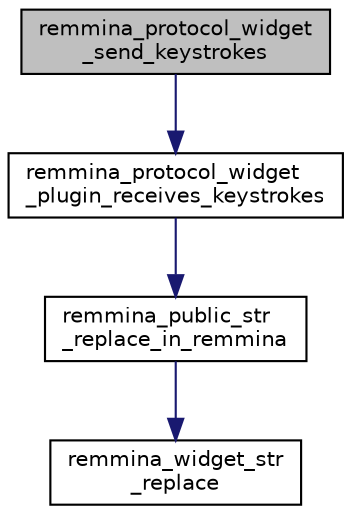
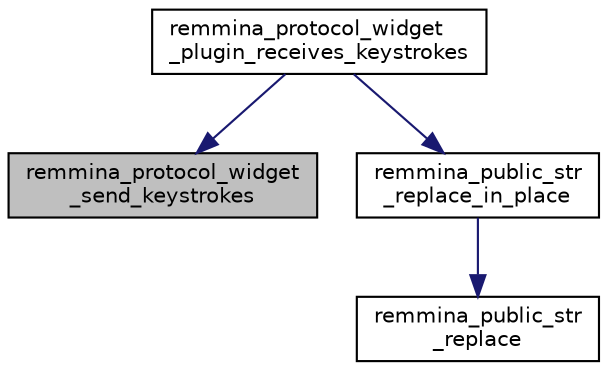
edge "remmina_protocol_widget _send_keystrokes" -> "remmina_protocol_widget _plugin_receives_keystrokes": reversed
node "remmina_public_str _replace_in_remmina": label "remmina_public_str _replace_in_remmina" -> "remmina_public_str _replace_in_place"
node "remmina_widget_str _replace": label "remmina_widget_str _replace" -> "remmina_public_str _replace"
